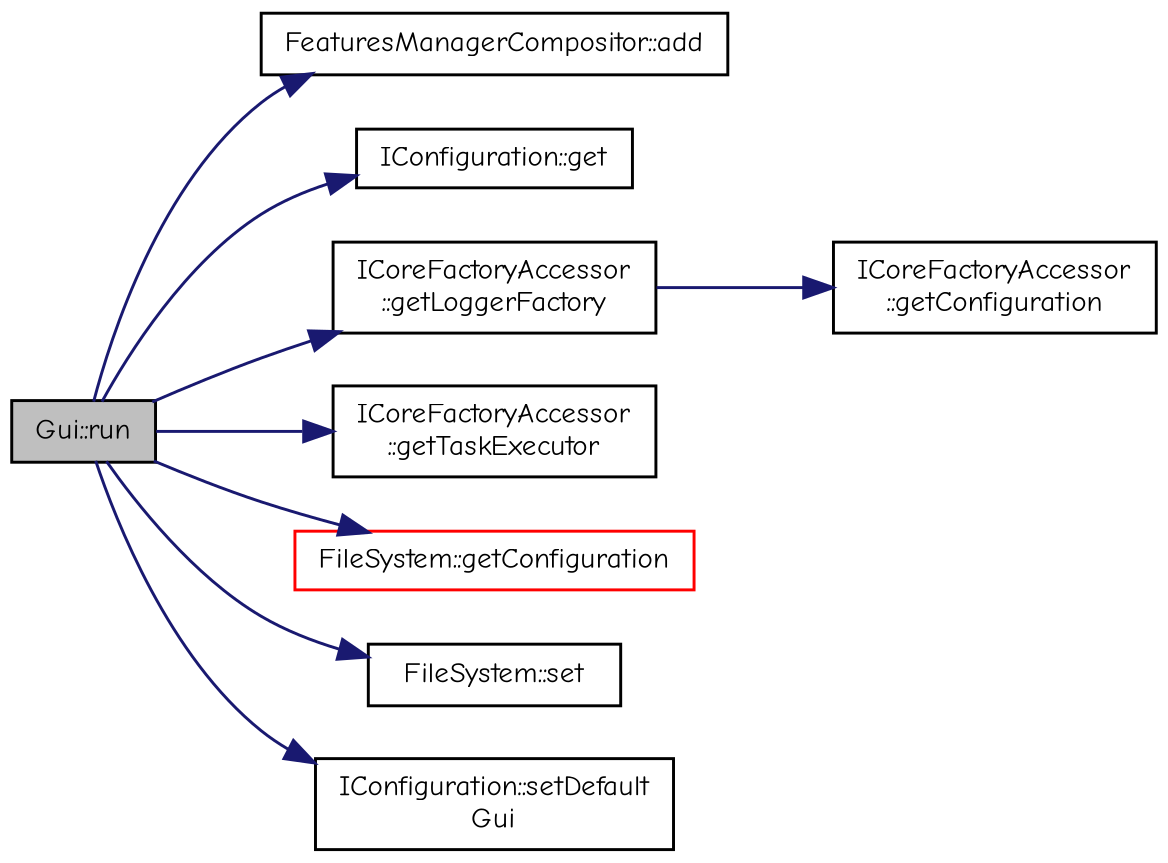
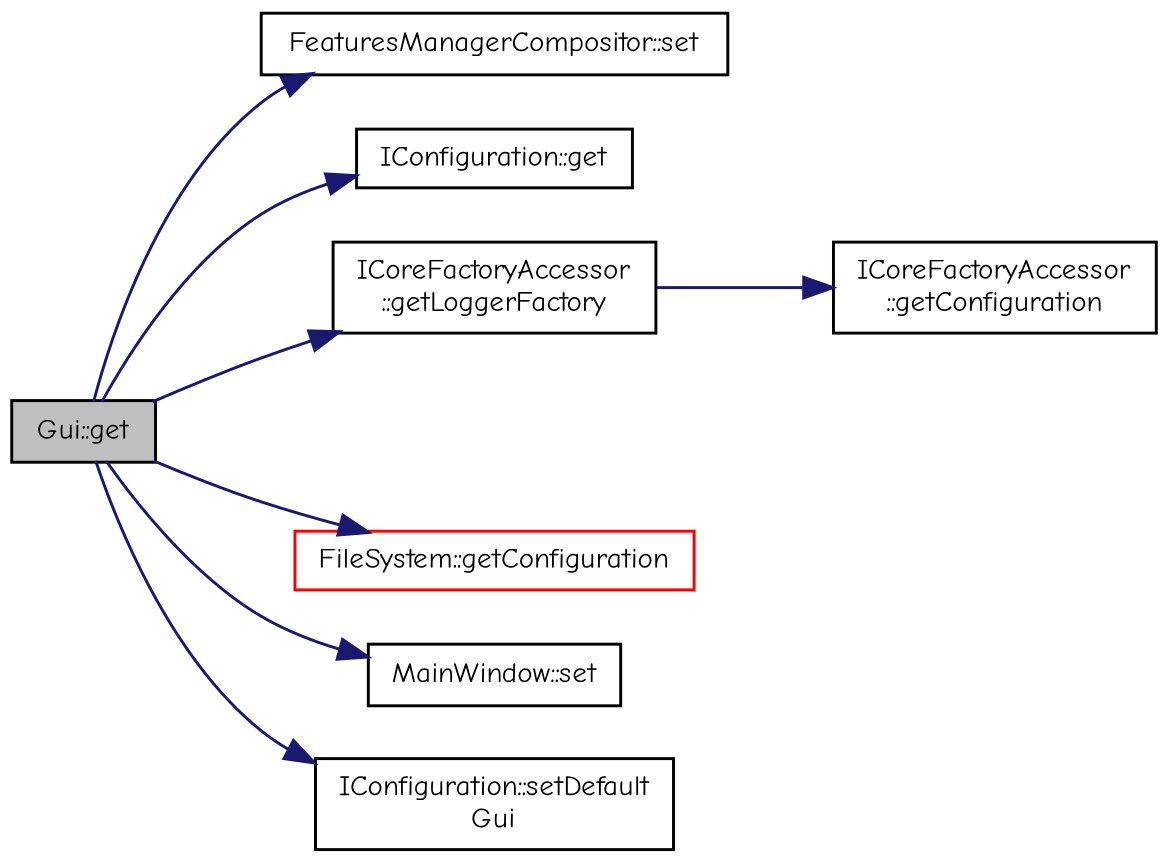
node "FeaturesManagerCompositor::add": label "FeaturesManagerCompositor::add" -> "FeaturesManagerCompositor::set"
node "Gui::run": label "Gui::run" -> "Gui::get"
node "ICoreFactoryAccessor ::getTaskExecutor": removed
node "FileSystem::set": label "FileSystem::set" -> "MainWindow::set"
